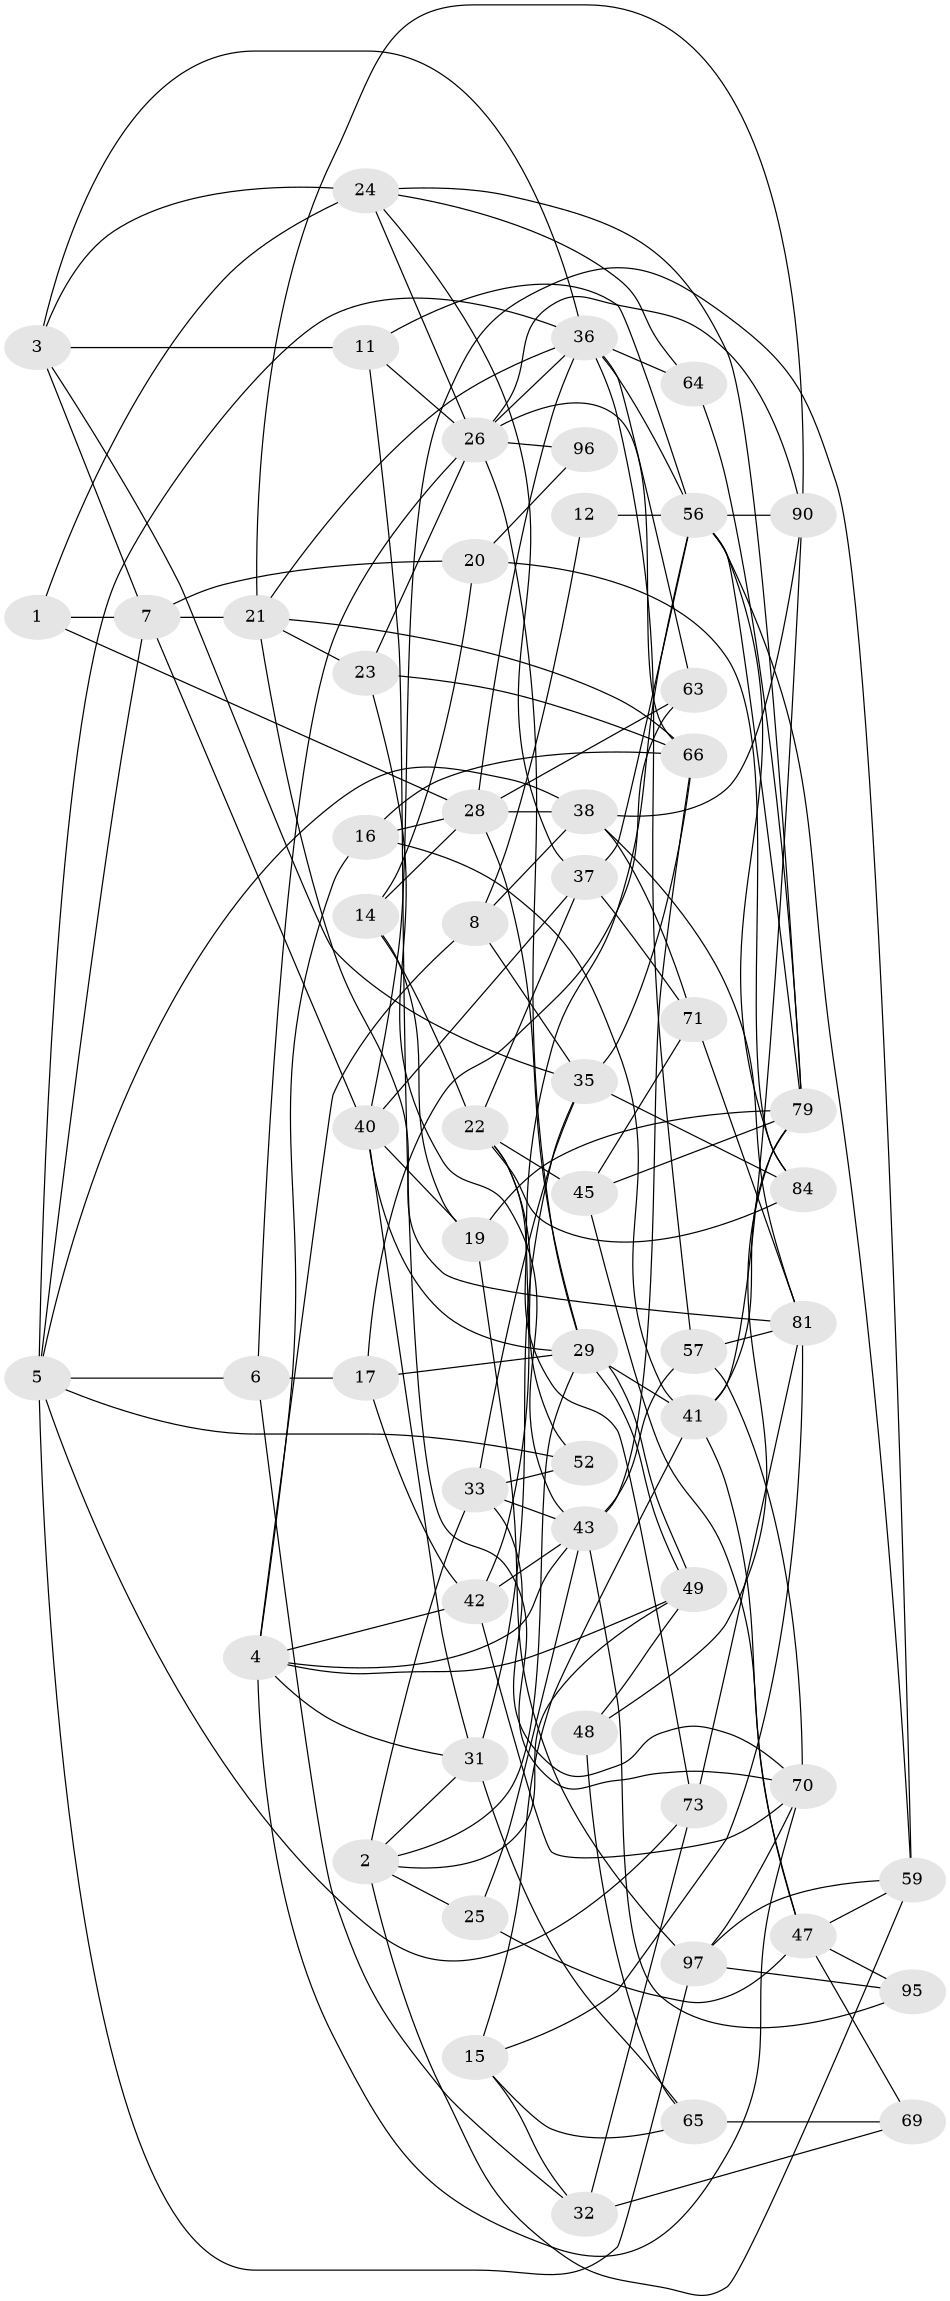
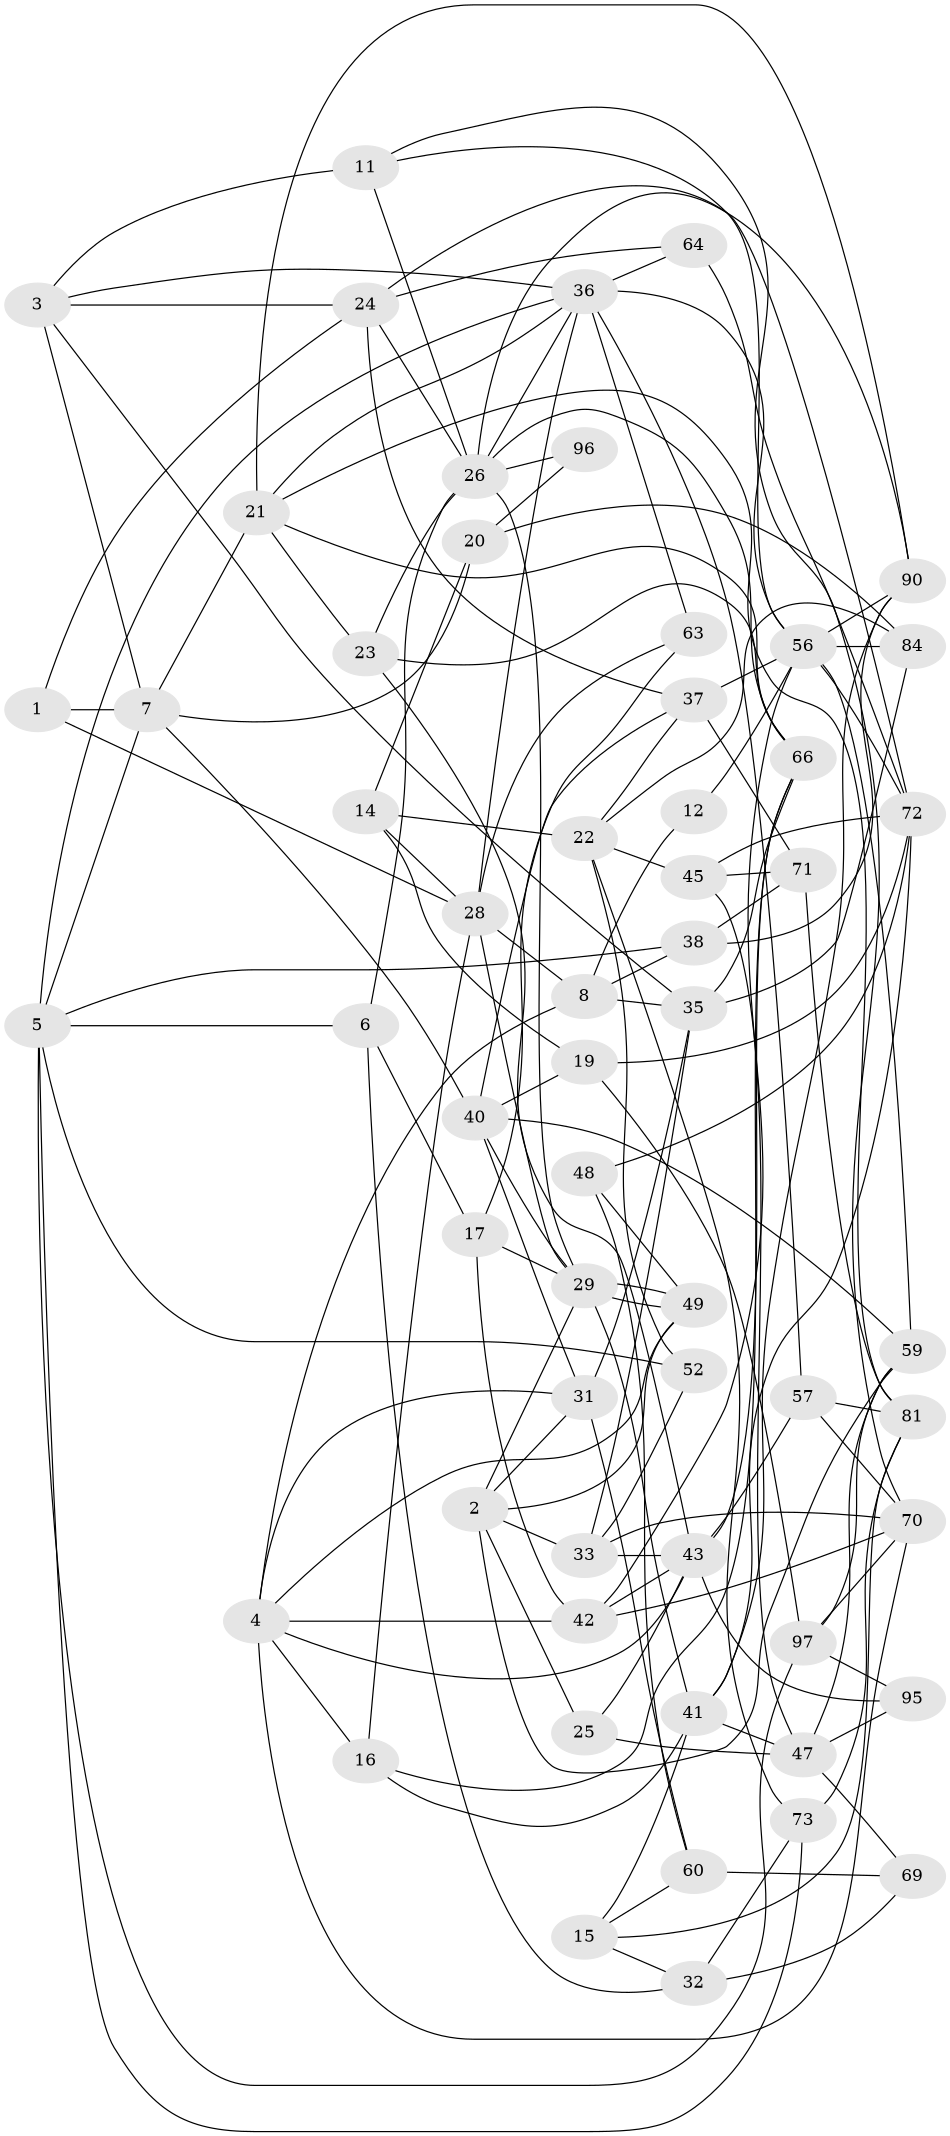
edge "28" -- "38": now "28" -- "8"
edge "38" -- "81": removed
node "79": label "79" -> "72"
node "65": label "65" -> "60"
